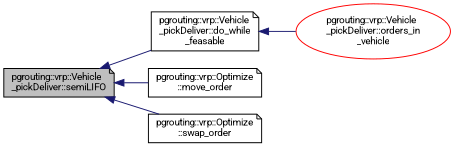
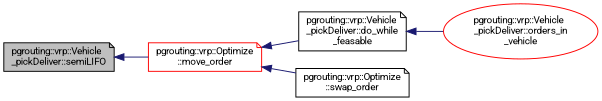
edge "pgrouting::vrp::Vehicle _pickDeliver::do_while _feasable" -> "pgrouting::vrp::Vehicle _pickDeliver::semiLIFO": now "pgrouting::vrp::Vehicle _pickDeliver::do_while _feasable" -> "pgrouting::vrp::Optimize ::move_order"
node "pgrouting::vrp::Optimize ::move_order": color black -> red
edge "pgrouting::vrp::Optimize ::swap_order" -> "pgrouting::vrp::Vehicle _pickDeliver::semiLIFO": now "pgrouting::vrp::Optimize ::swap_order" -> "pgrouting::vrp::Optimize ::move_order"
